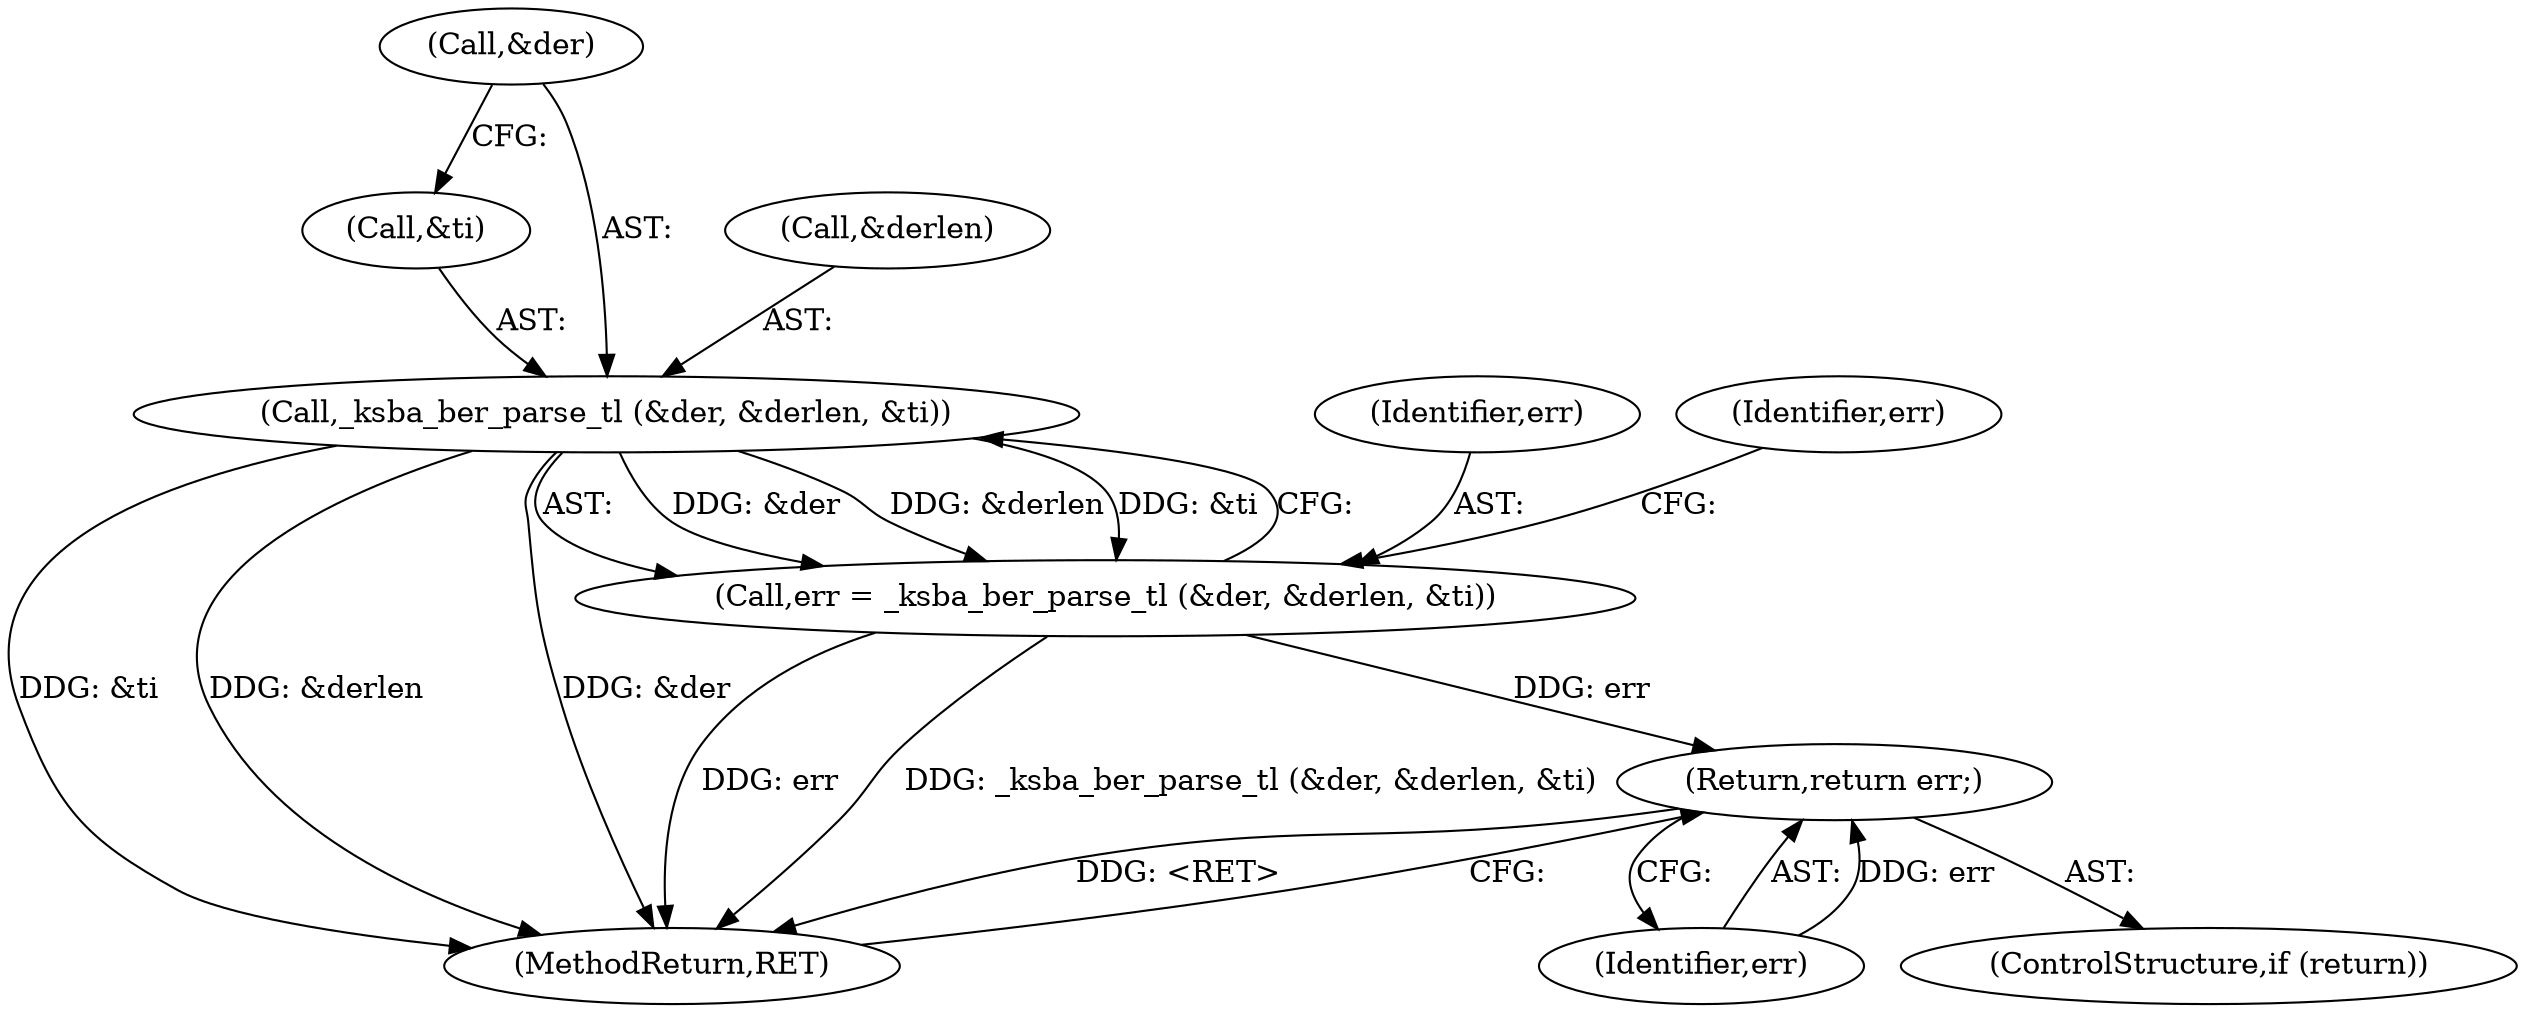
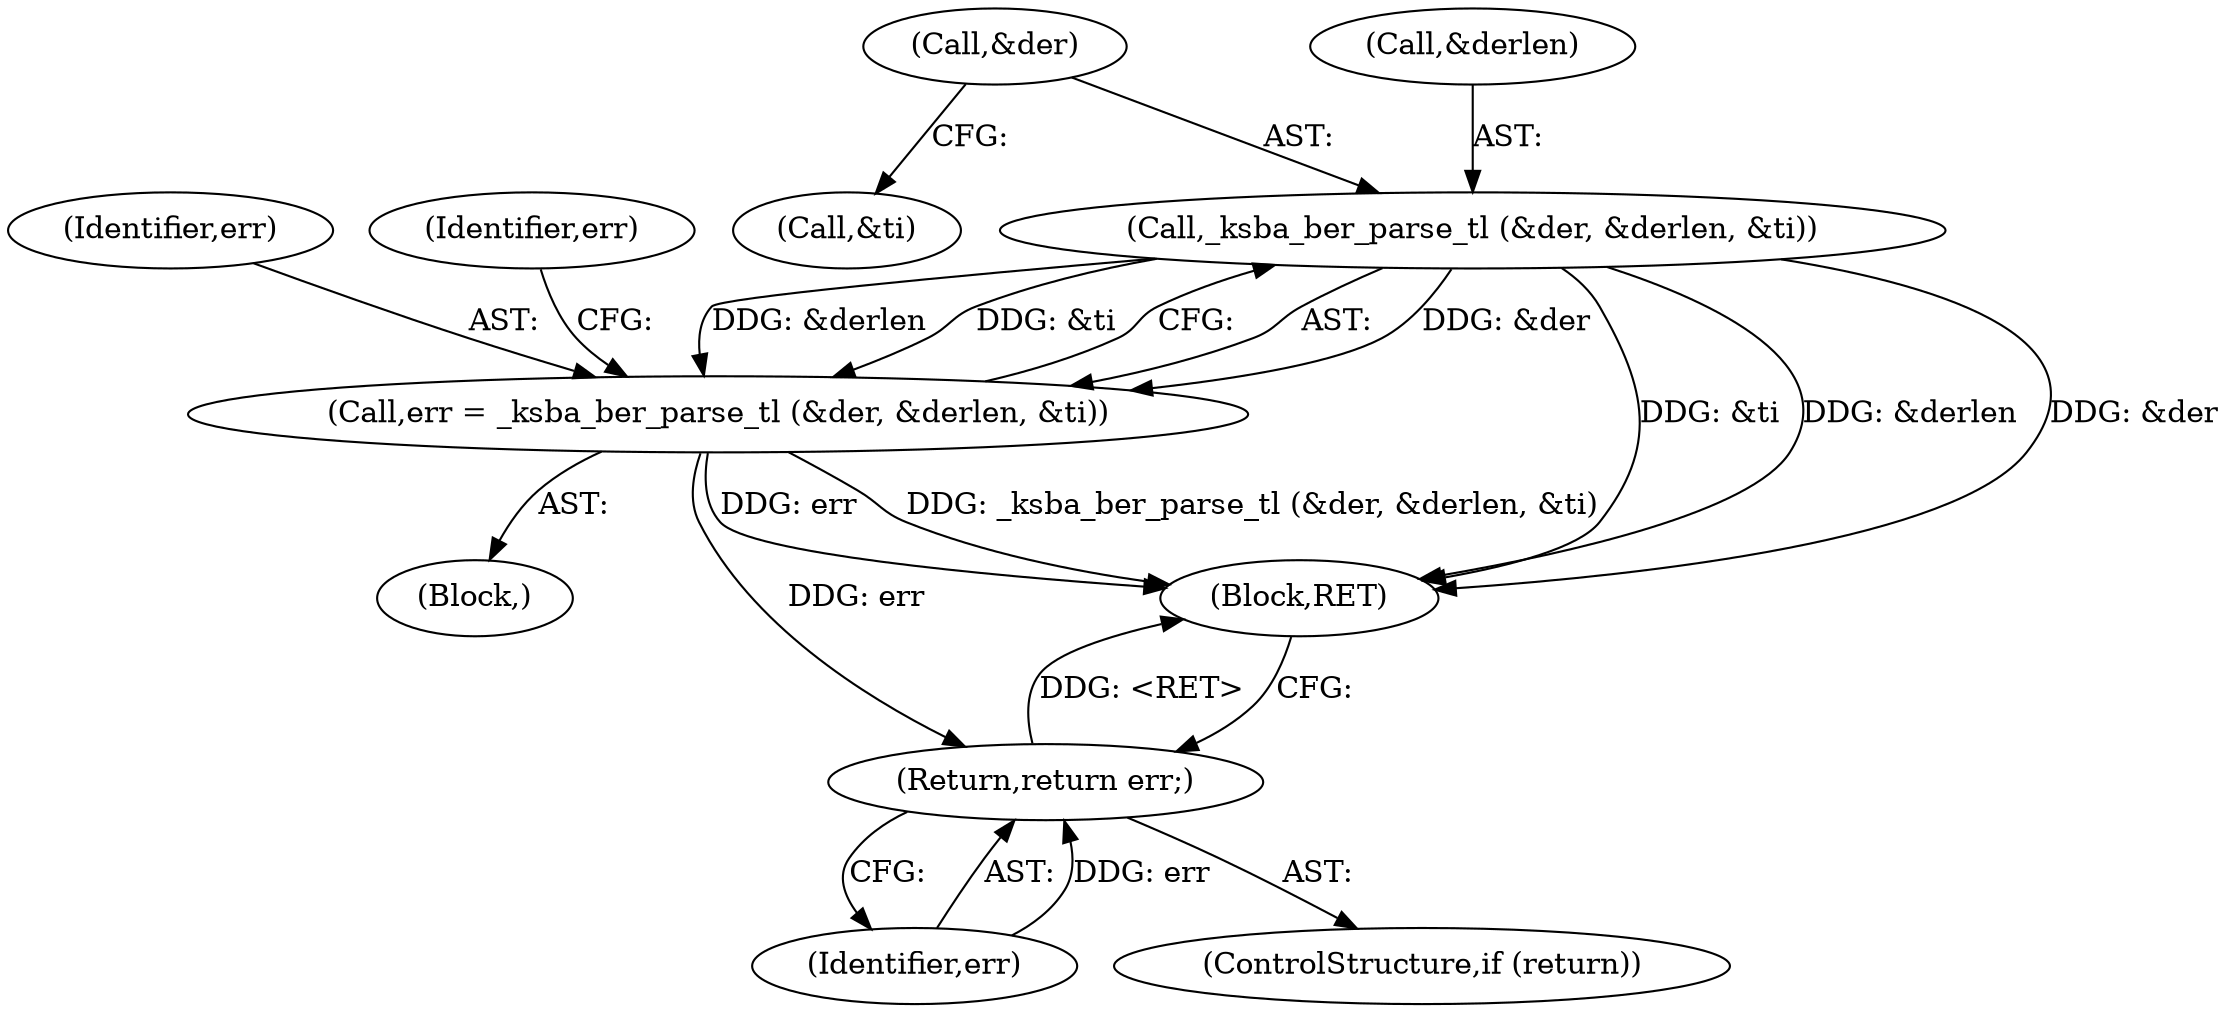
edge "(Call,&ti)" -> "(Call,_ksba_ber_parse_tl (&der, &derlen, &ti))": removed, label "AST:"
node "(Block,)": added
node "(MethodReturn,RET)": label "(MethodReturn,RET)" -> "(Block,RET)"
